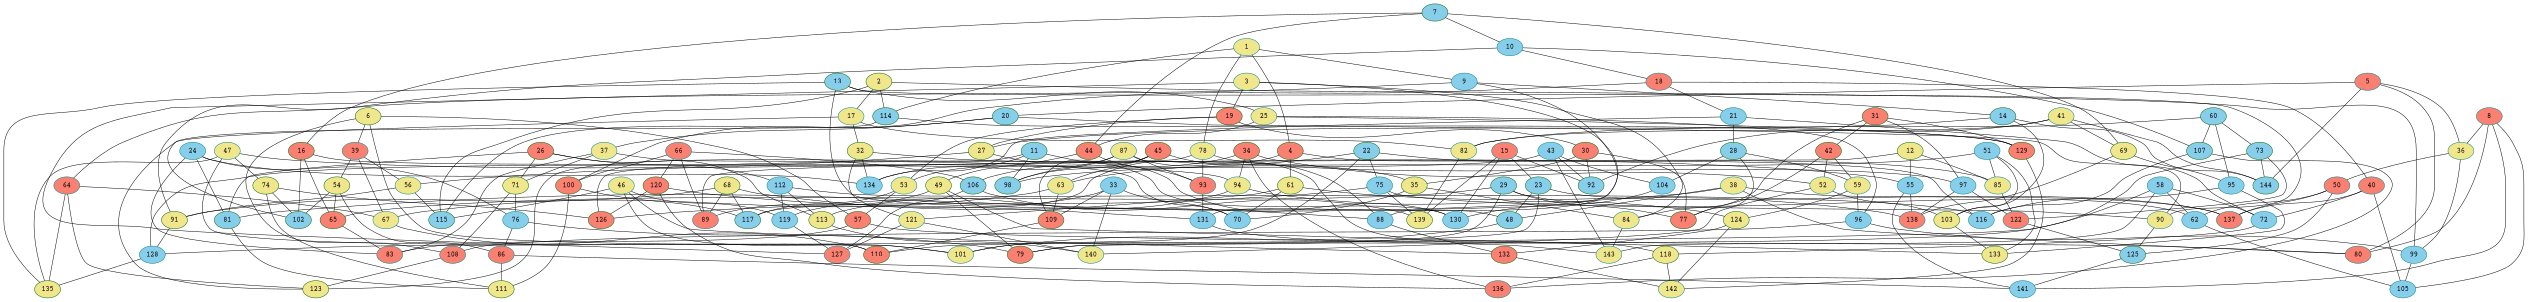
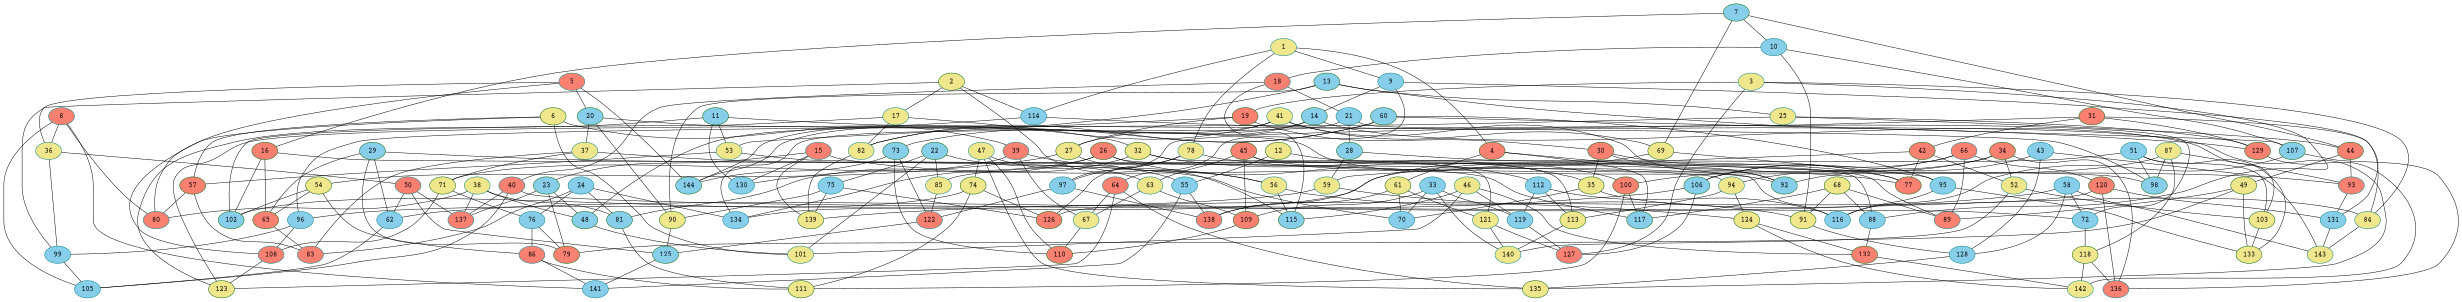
node "114": color darkgreen -> teal
edge "12" -- "85": removed
node "104": removed
node "90": color teal -> darkgreen
